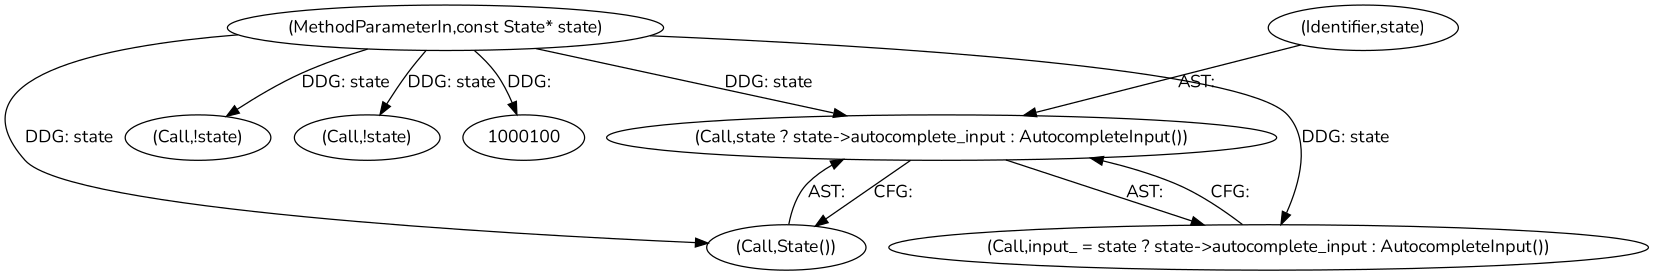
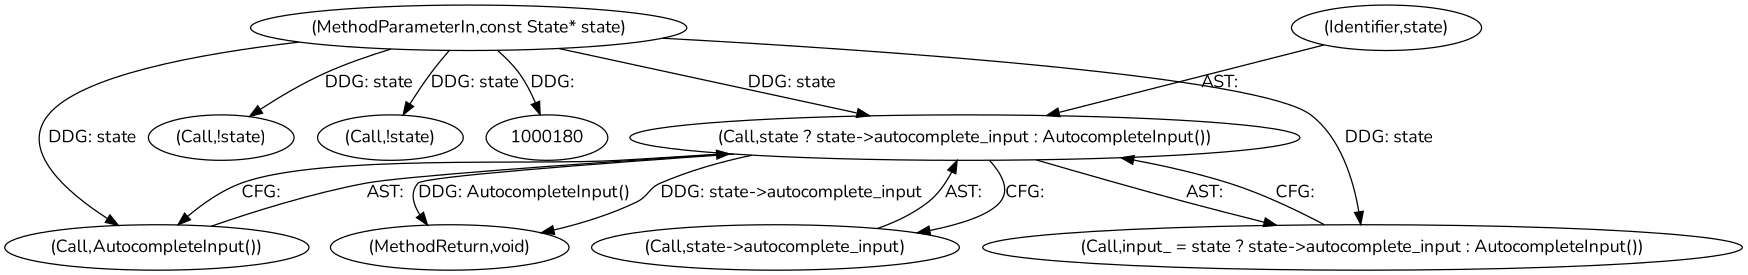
node "1000100": label "1000100" -> "1000180"
node "(MethodReturn,void)": added
node "(Call,state->autocomplete_input)": added
node "(Call,State())": label "(Call,State())" -> "(Call,AutocompleteInput())"
